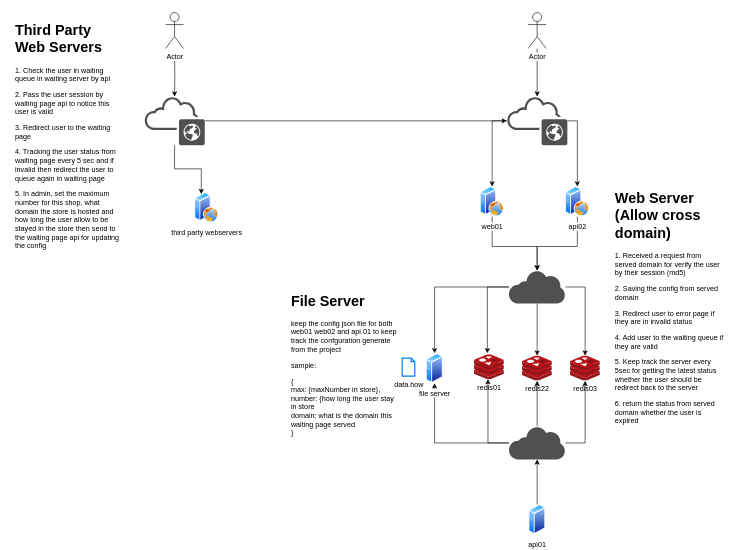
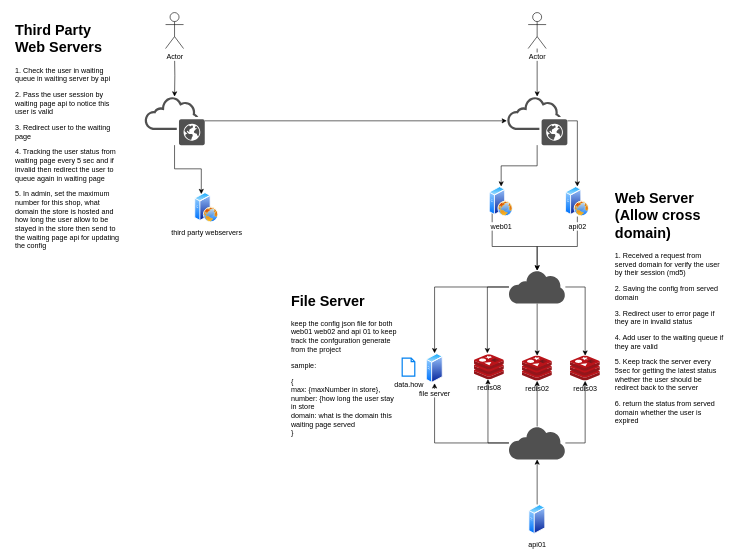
node "web01": moved (492, 201) -> (501, 201)
node "redis01": label "redis01" -> "redis08"
node "redis22": label "redis22" -> "redis02"
